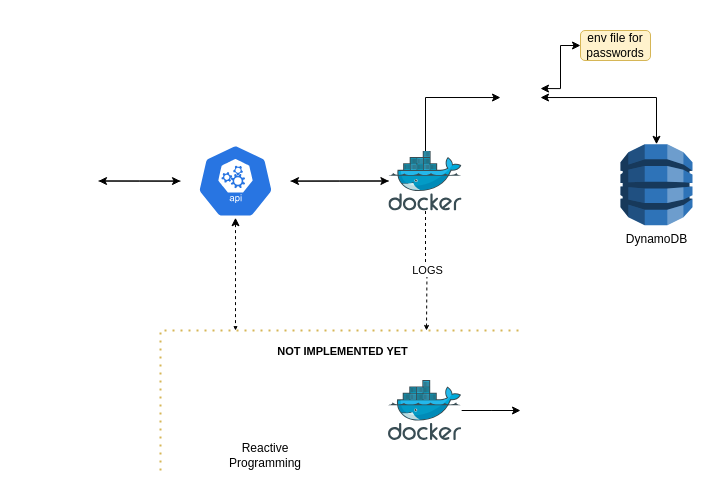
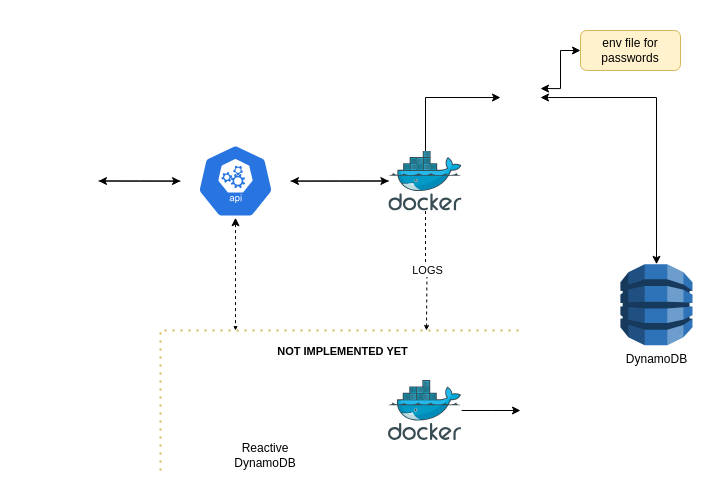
node "env file for passwords": size 70x30 -> 100x40
node "DynamoDB": moved (657, 185) -> (657, 305)
node "Reactive Programming": label "Reactive Programming" -> "Reactive DynamoDB"
